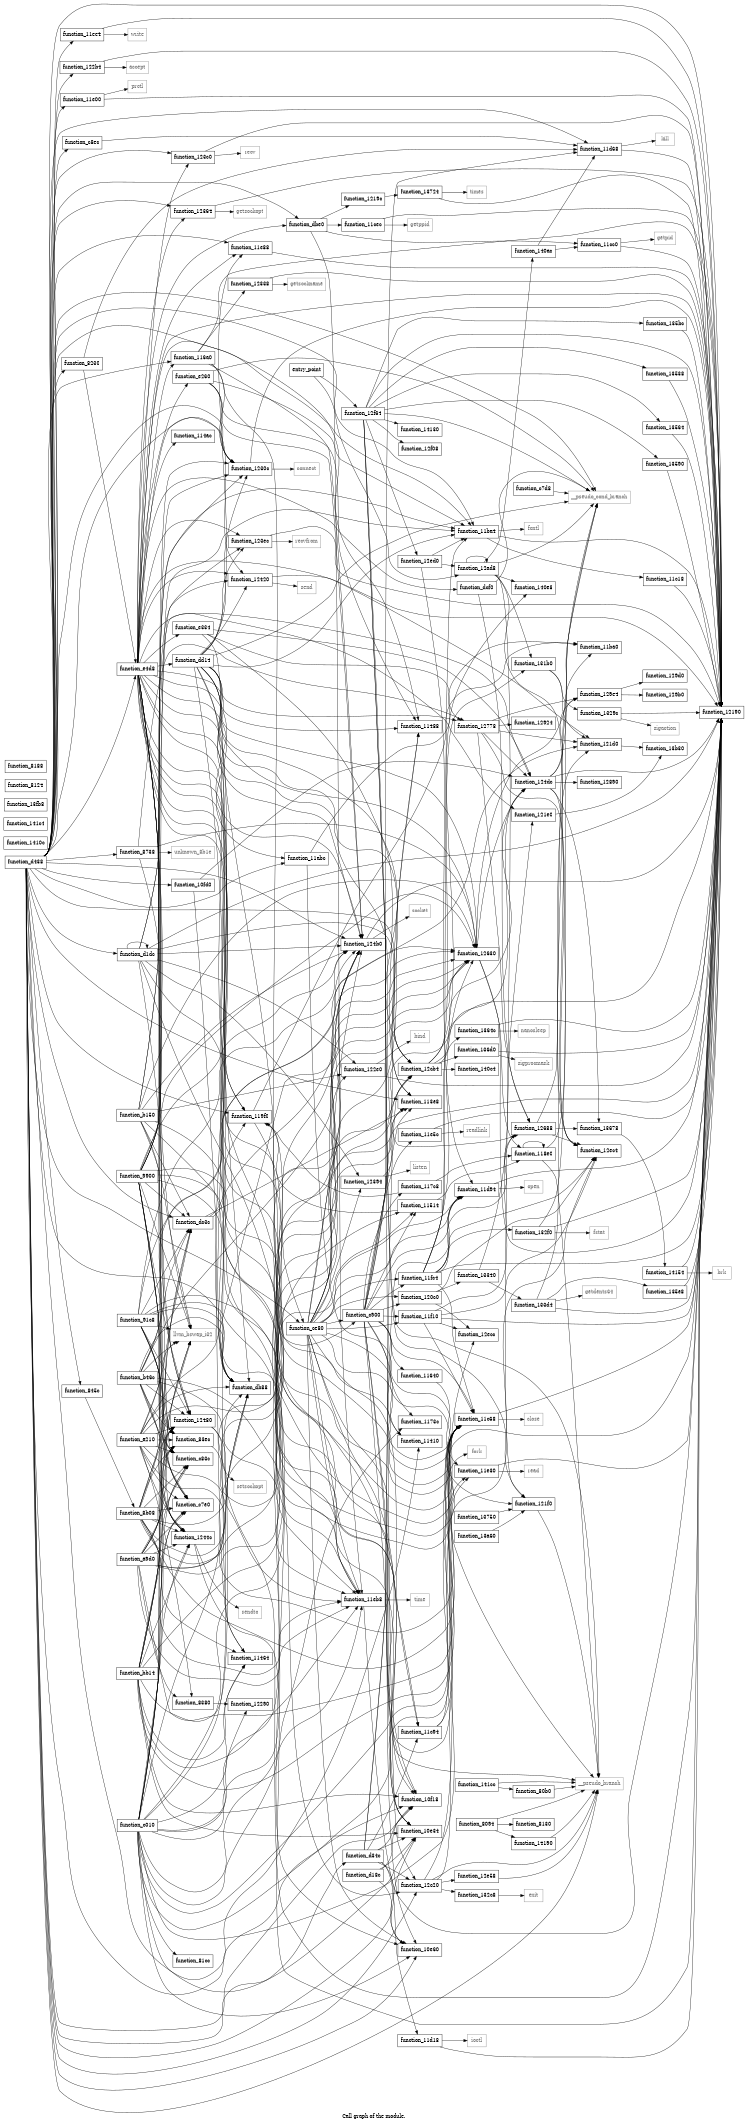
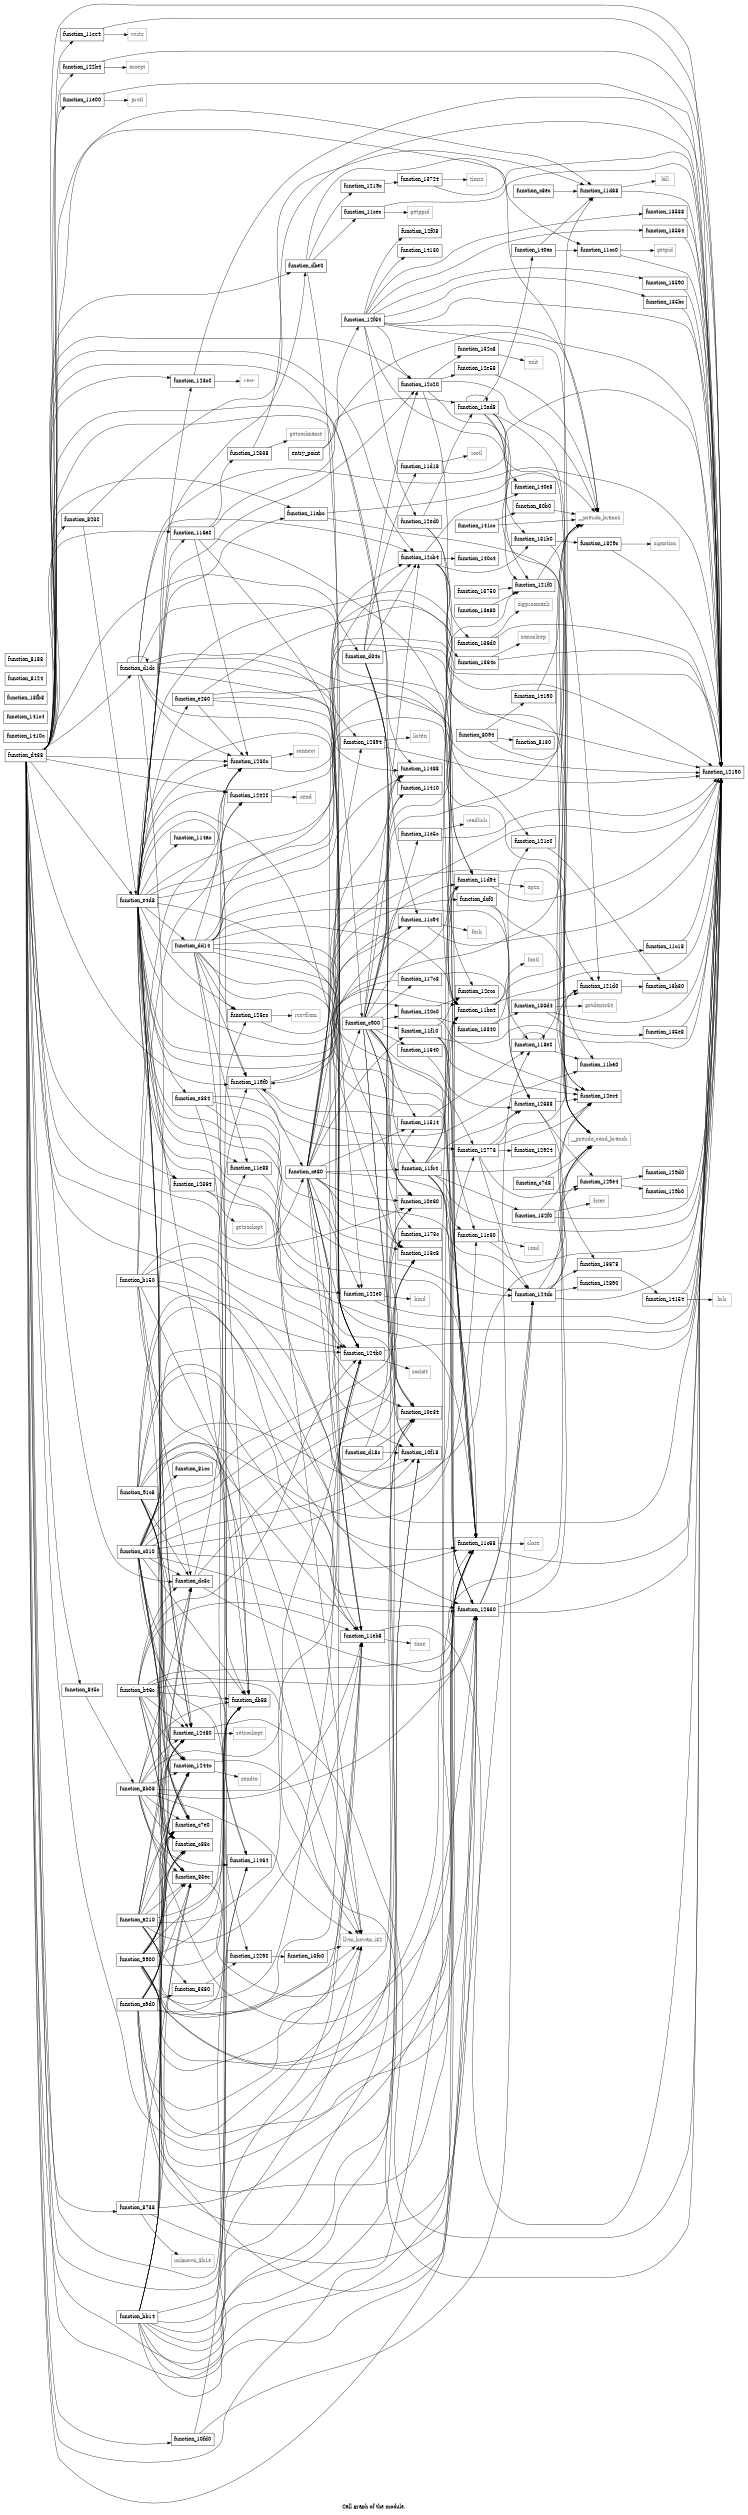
edge "function_d438" -> "function_c8ec": removed
node "function_13fc0": added
